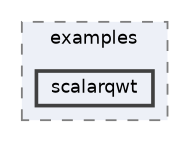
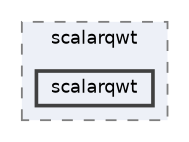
cluster "examples": label "examples" -> "scalarqwt"
